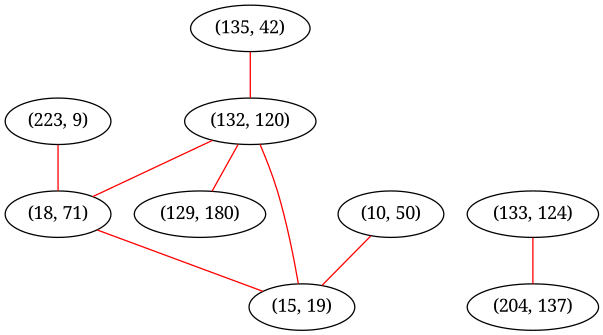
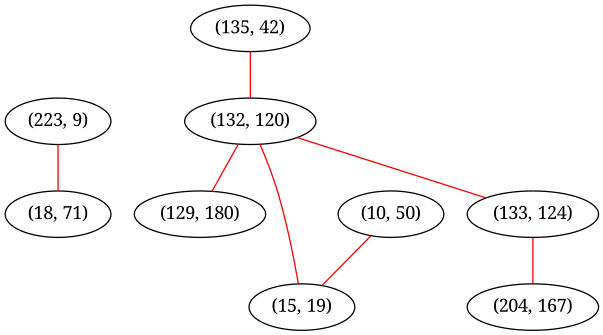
edge "(132, 120)" -- "(18, 71)": now "(132, 120)" -- "(133, 124)"
edge "(18, 71)" -- "(15, 19)": removed
node "(204, 137)": label "(204, 137)" -> "(204, 167)"
